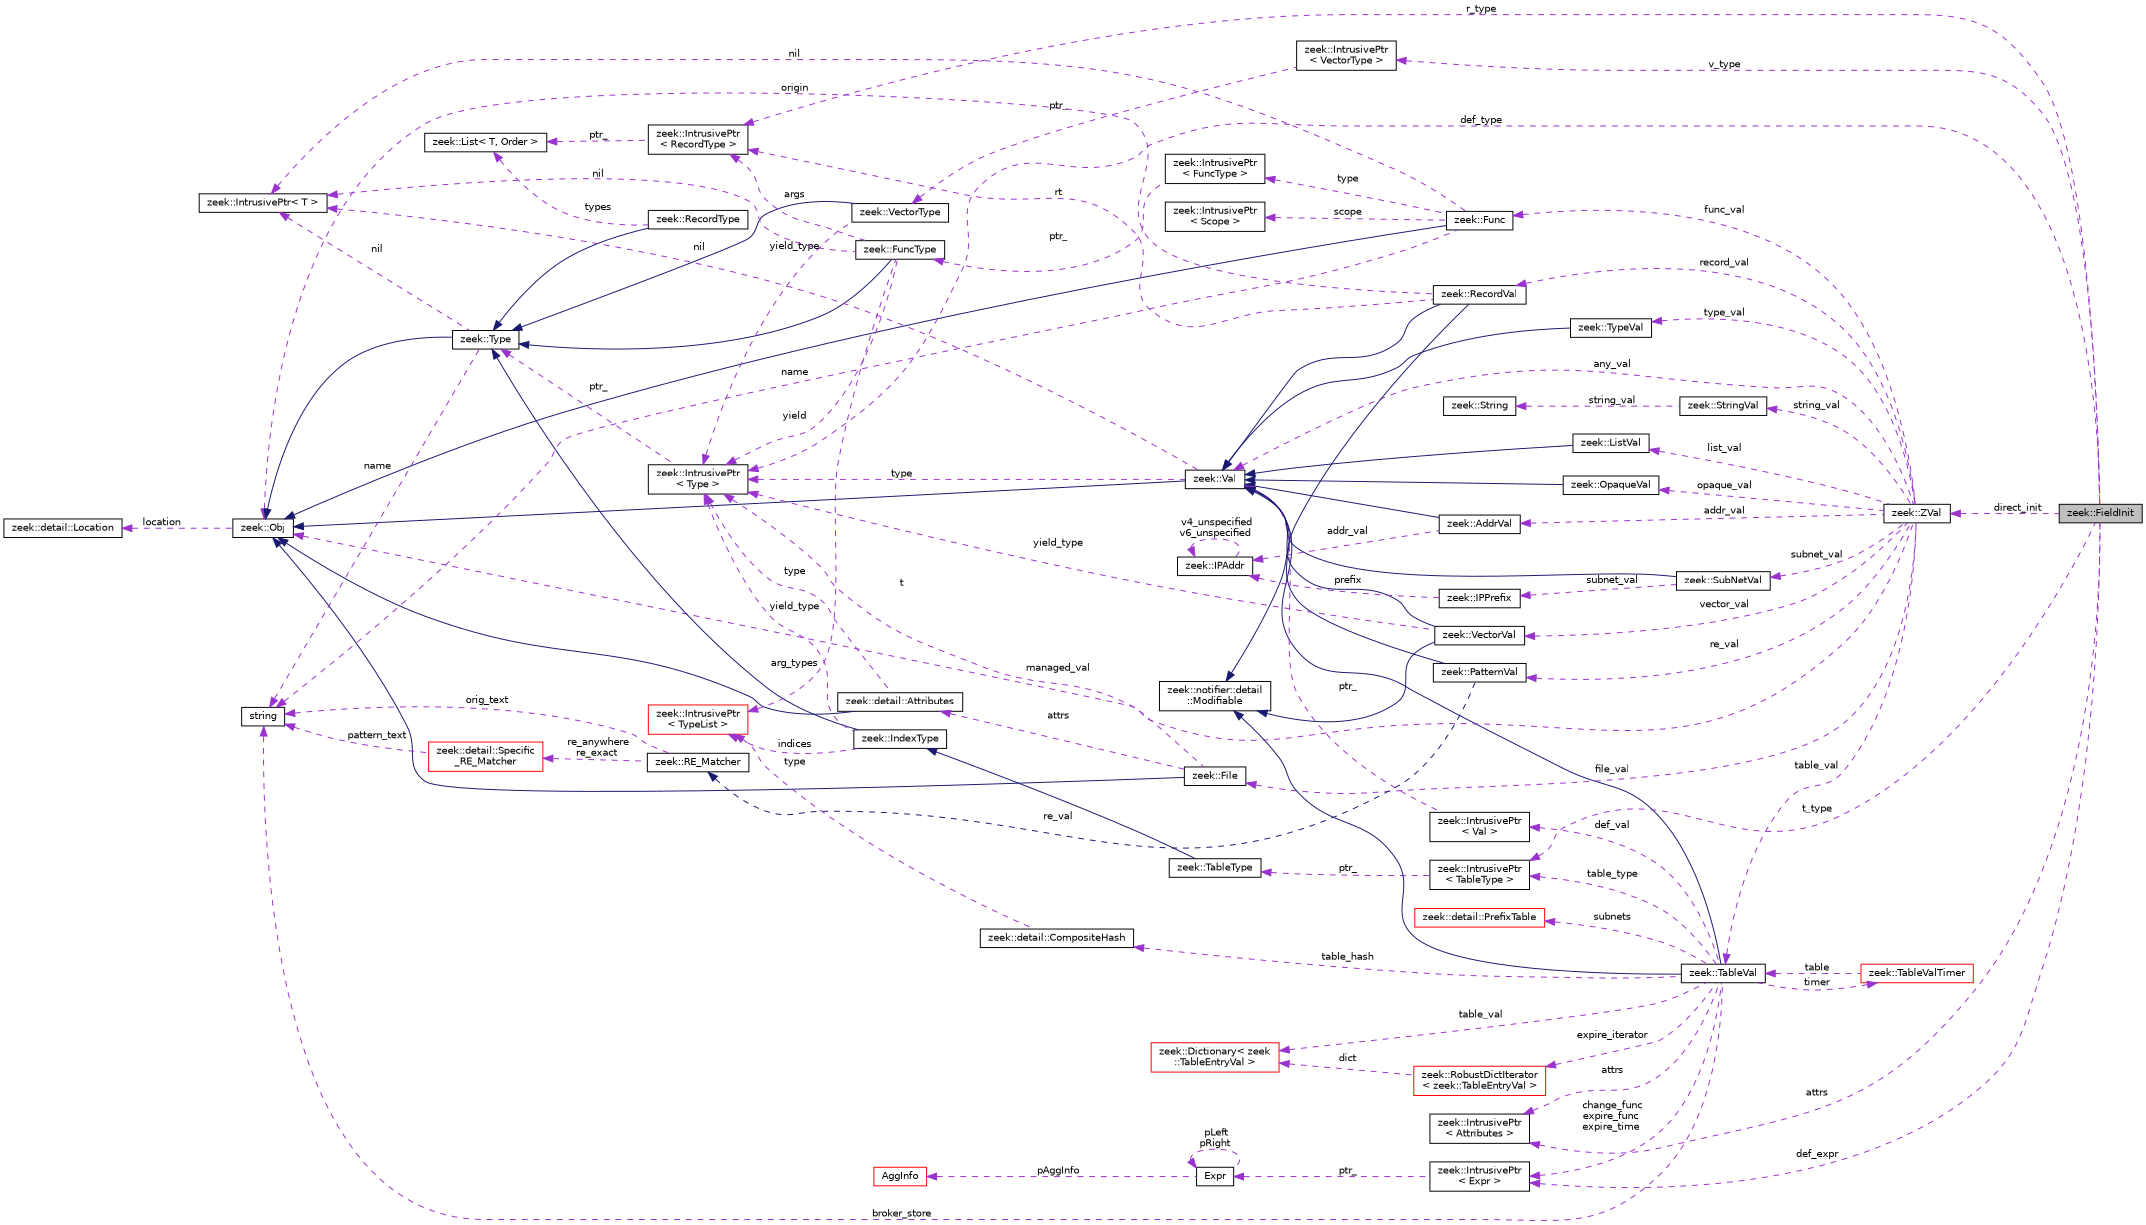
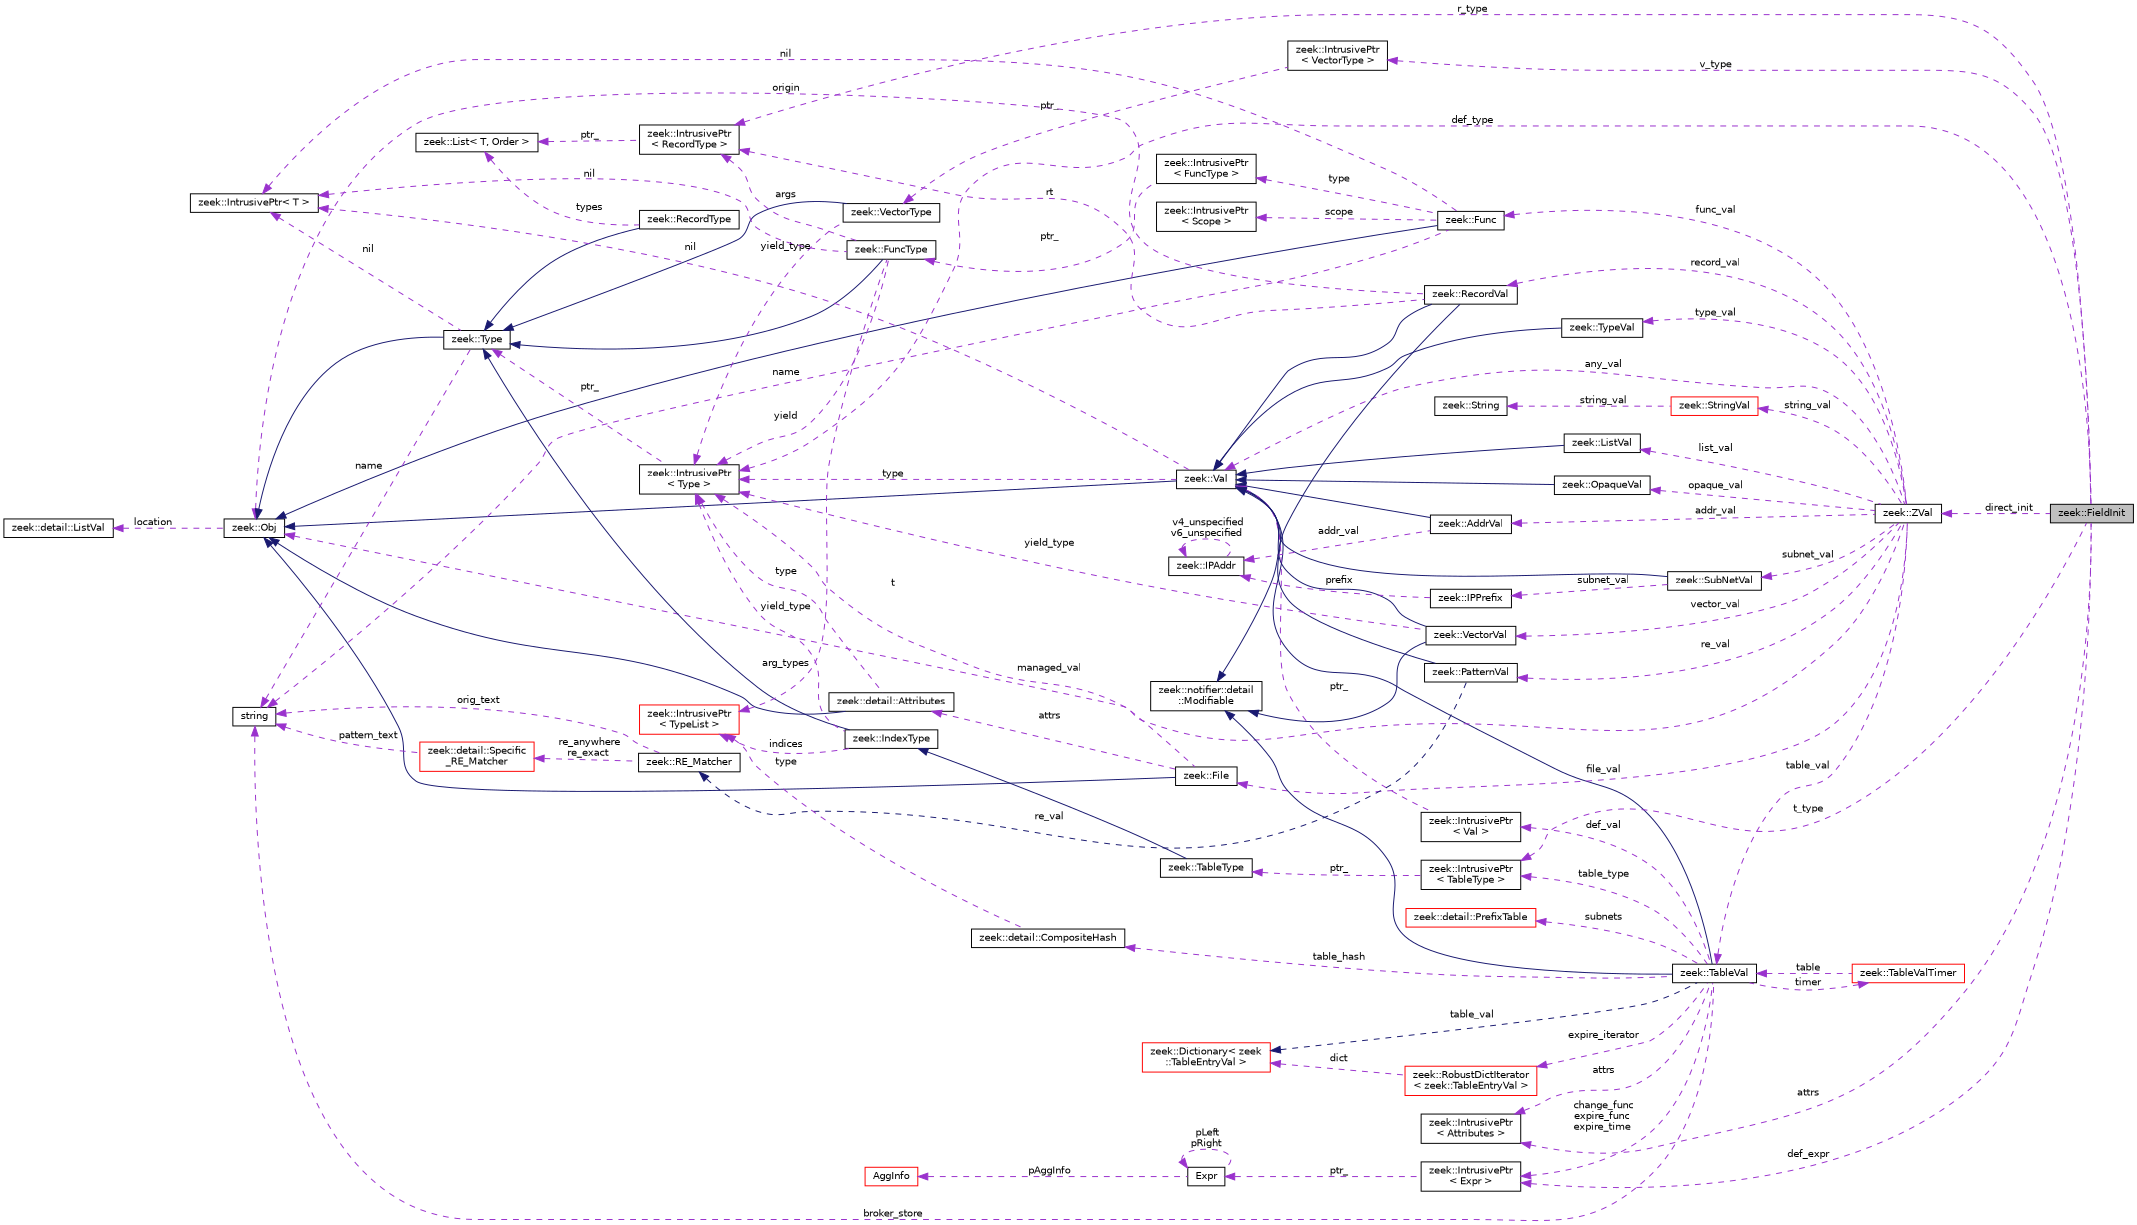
node "zeek::StringVal": color black -> red
node "zeek::detail::Location": label "zeek::detail::Location" -> "zeek::detail::ListVal"
edge "zeek::TableVal" -> "zeek::Dictionary< zeek ::TableEntryVal >": color darkorchid3 -> midnightblue
